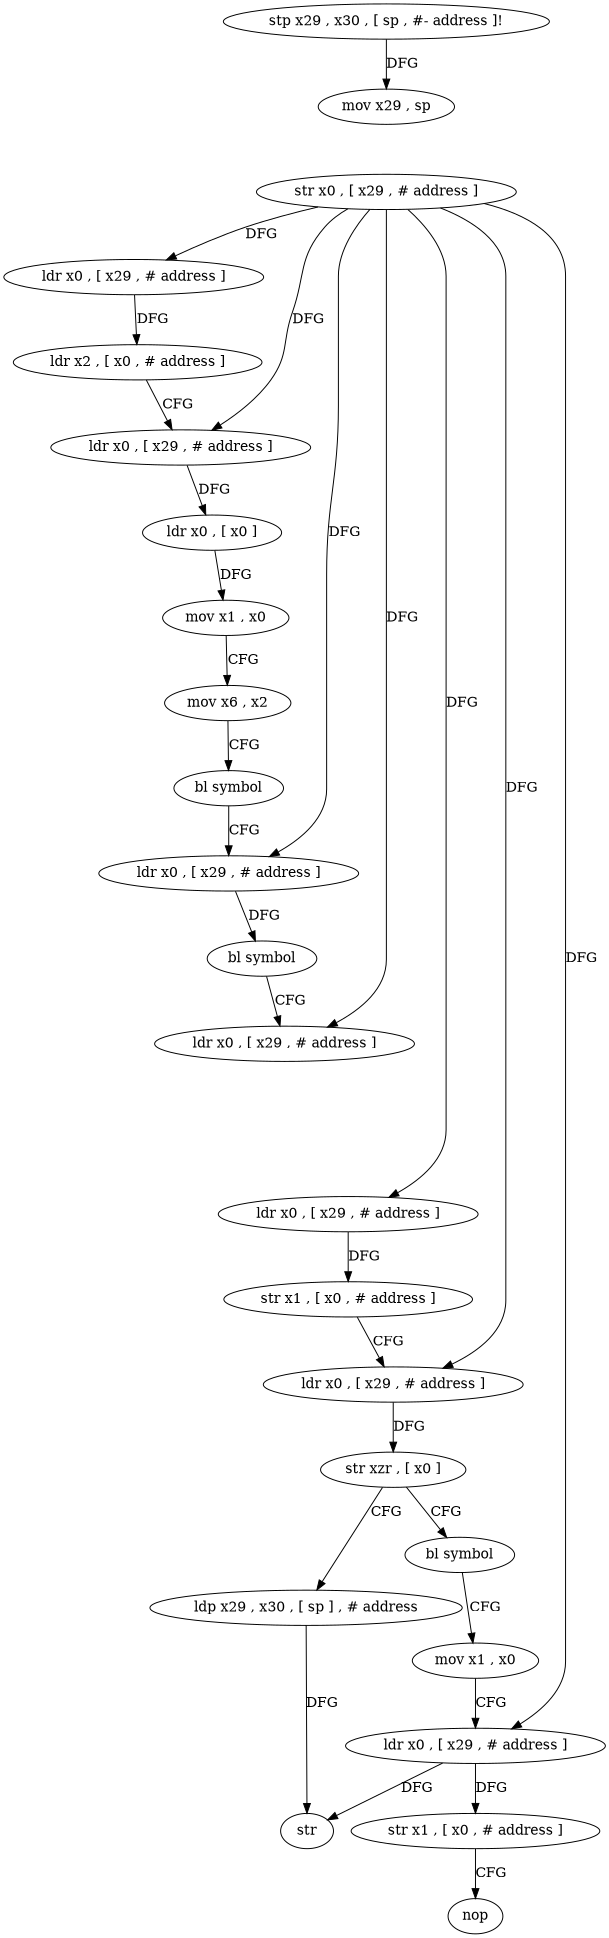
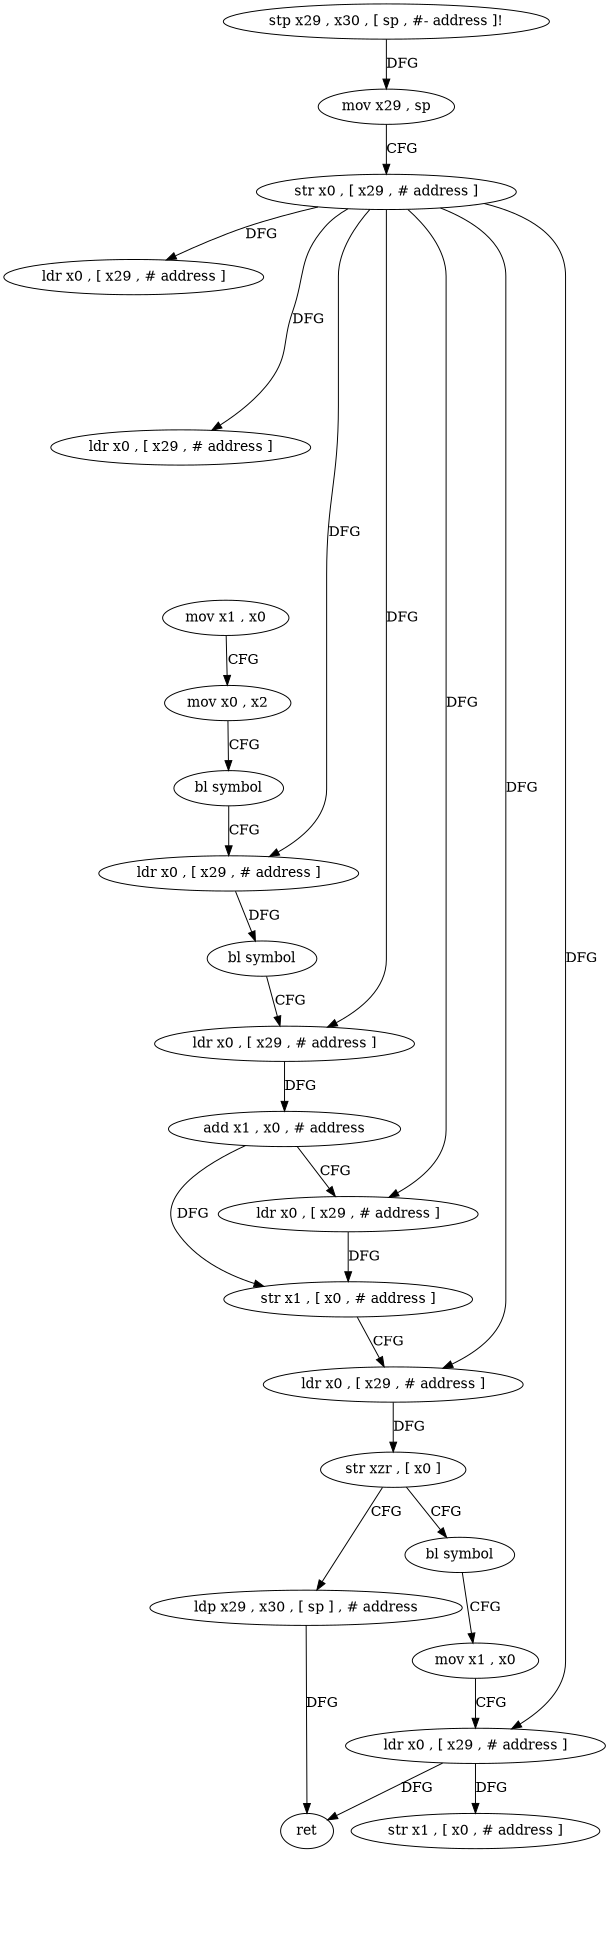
edge "mov x29 , sp" -> "str x0 , [ x29 , # address ]": added, label "CFG"
node "ldr x2 , [ x0 , # address ]": removed
node "ldr x0 , [ x0 ]": removed
node "mov x6 , x2": label "mov x6 , x2" -> "mov x0 , x2"
node "add x1 , x0 , # address": added
node "str": label "str" -> "ret"
node "nop": removed
